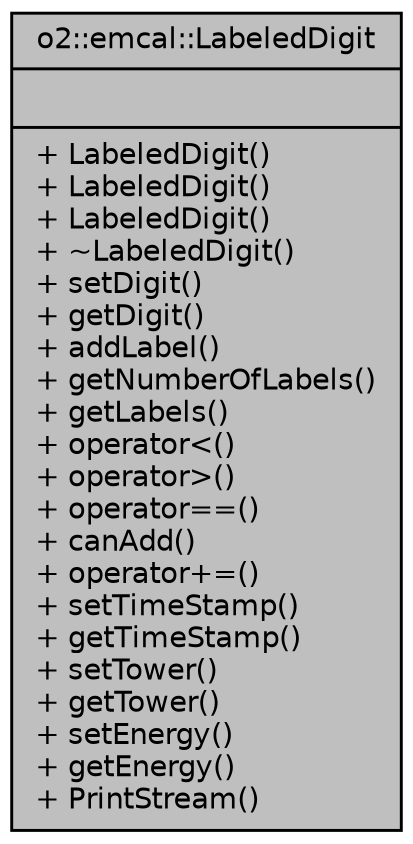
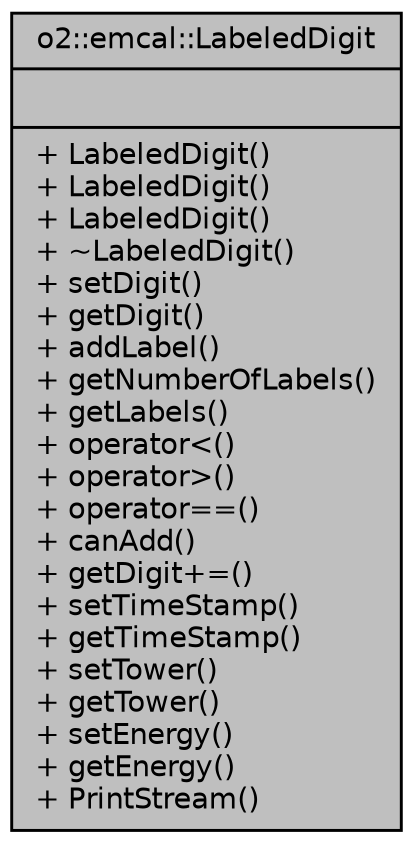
node "o2::emcal::LabeledDigit": text "+ operator+=()" -> "+ getDigit+=()"
